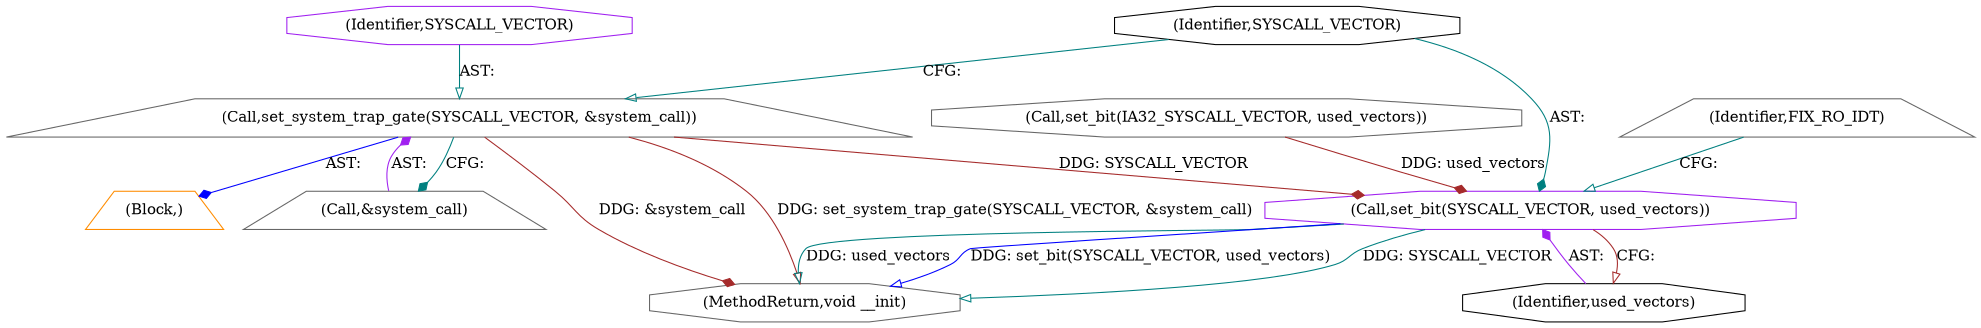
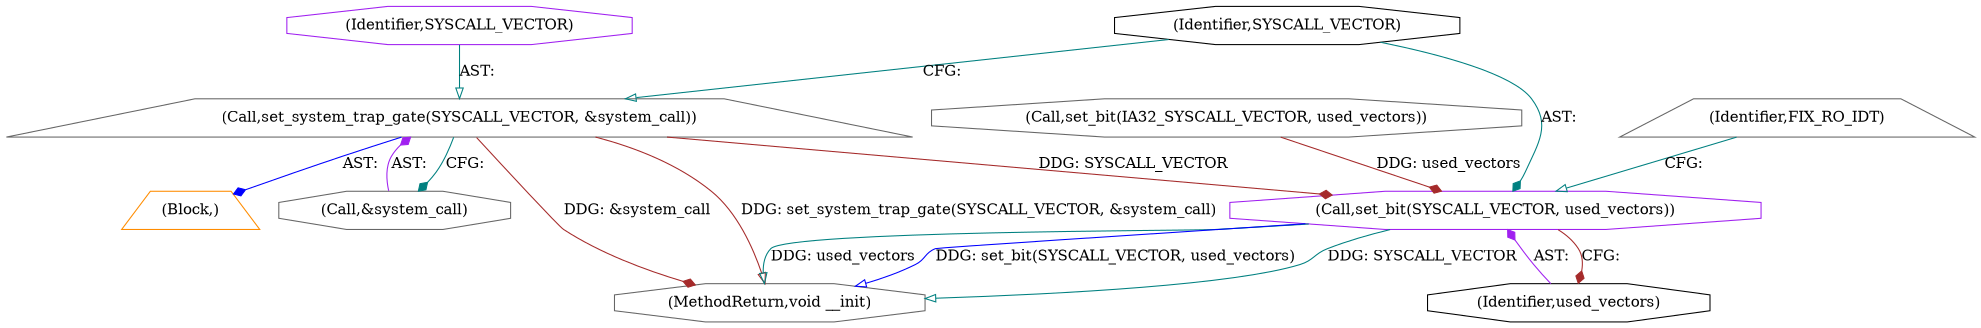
node "(Call,&system_call)": shape trapezium -> octagon
edge "(Call,set_bit(SYSCALL_VECTOR, used_vectors))" -> "(Identifier,used_vectors)": arrowhead onormal -> diamond
